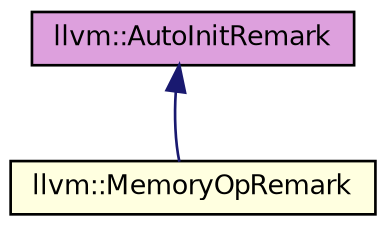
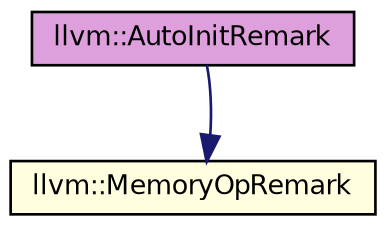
edge "llvm::MemoryOpRemark" -> "llvm::AutoInitRemark": reversed
